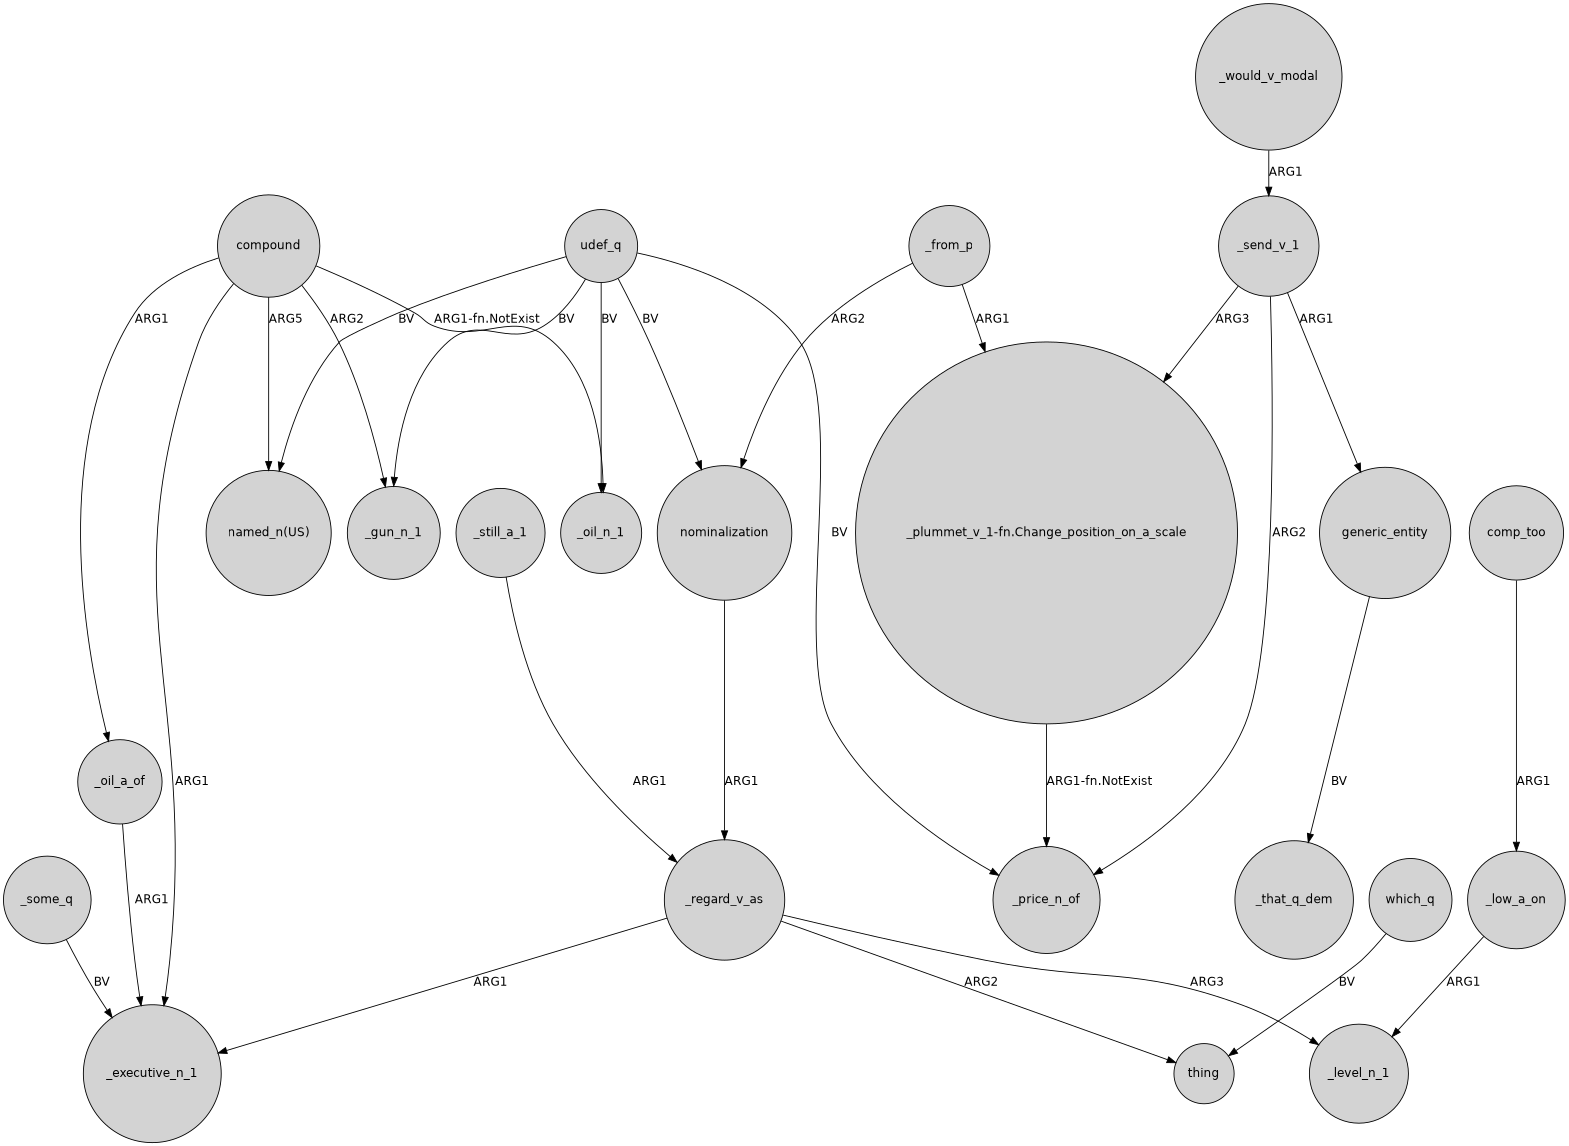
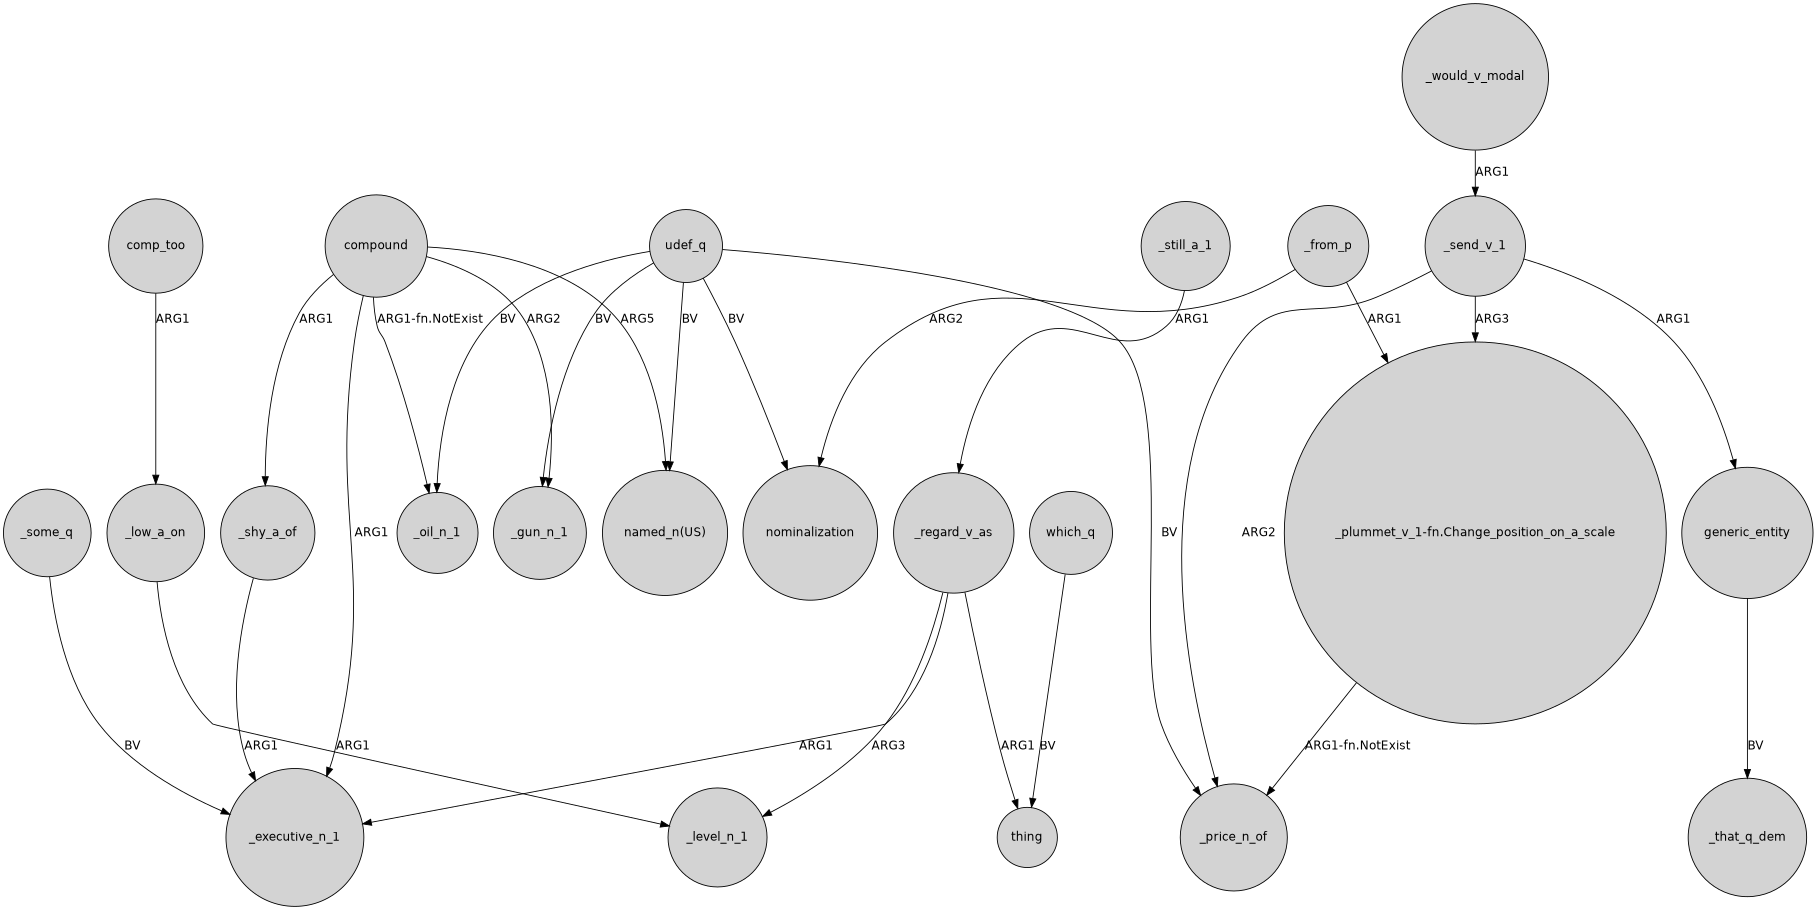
edge "nominalization" -> "_regard_v_as": removed, label "ARG1"
node "_oil_a_of": label "_oil_a_of" -> "_shy_a_of"
edge "_regard_v_as" -> "thing": label "ARG2" -> "ARG1"
